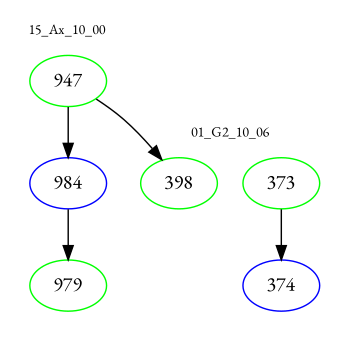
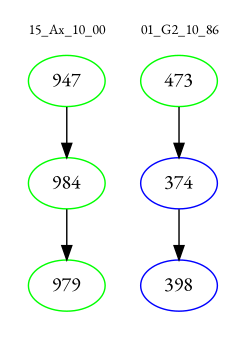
edge "947" -> "398": now "374" -> "398"
cluster "01_G2_10_06": label "01_G2_10_06" -> "01_G2_10_86"
node "984": color blue -> green
node "398": color green -> blue
node "373": label "373" -> "473"
